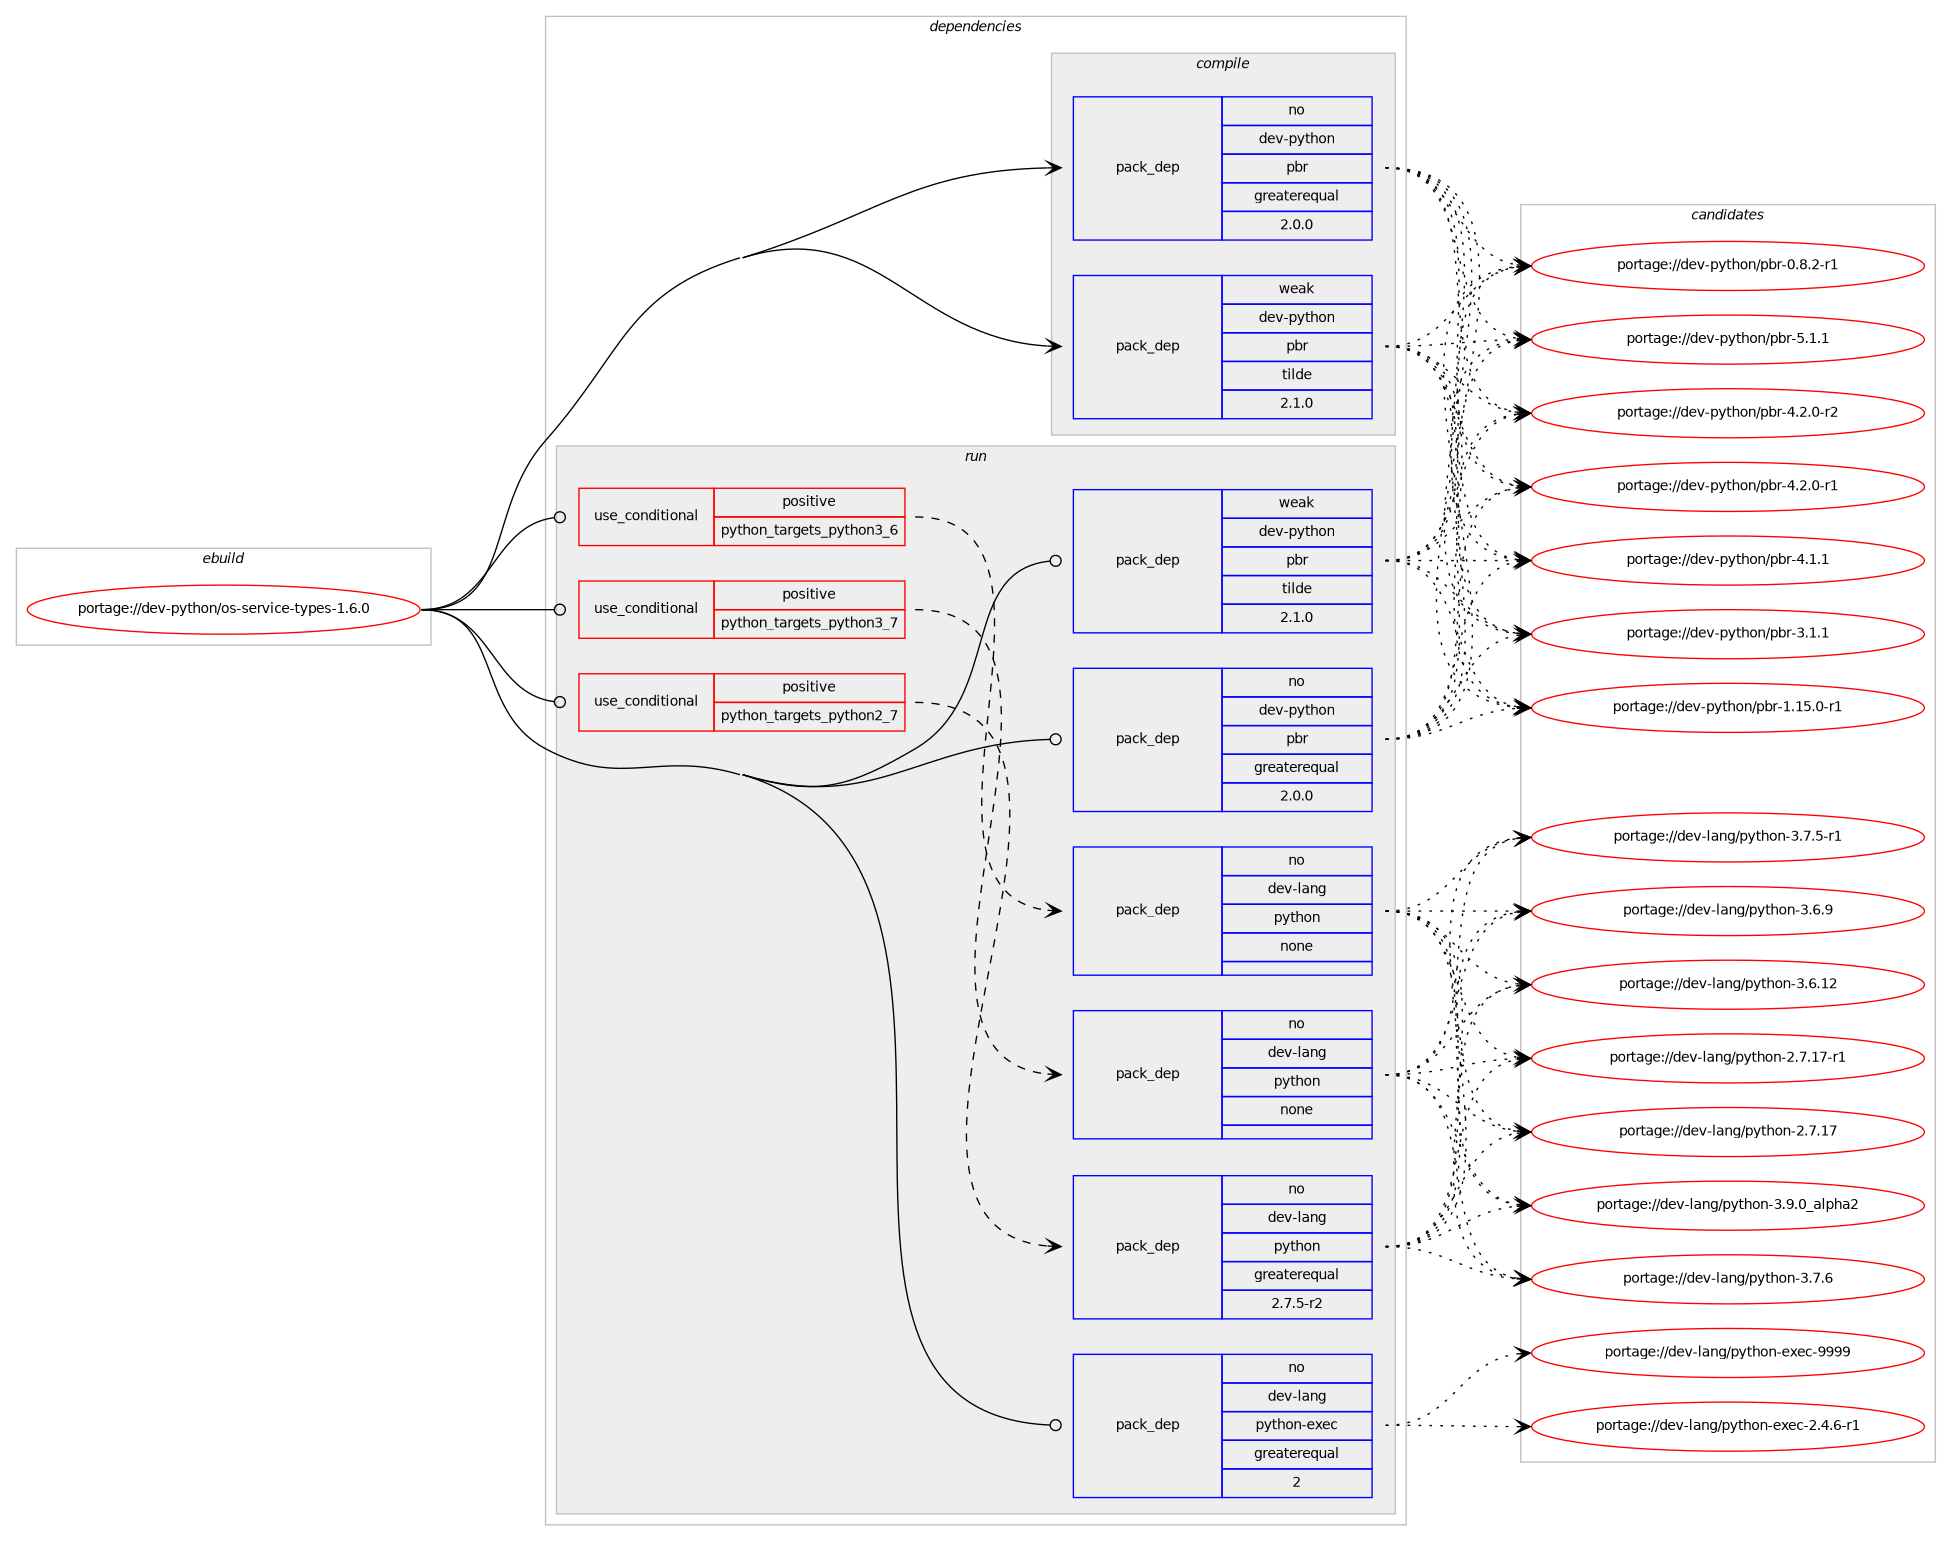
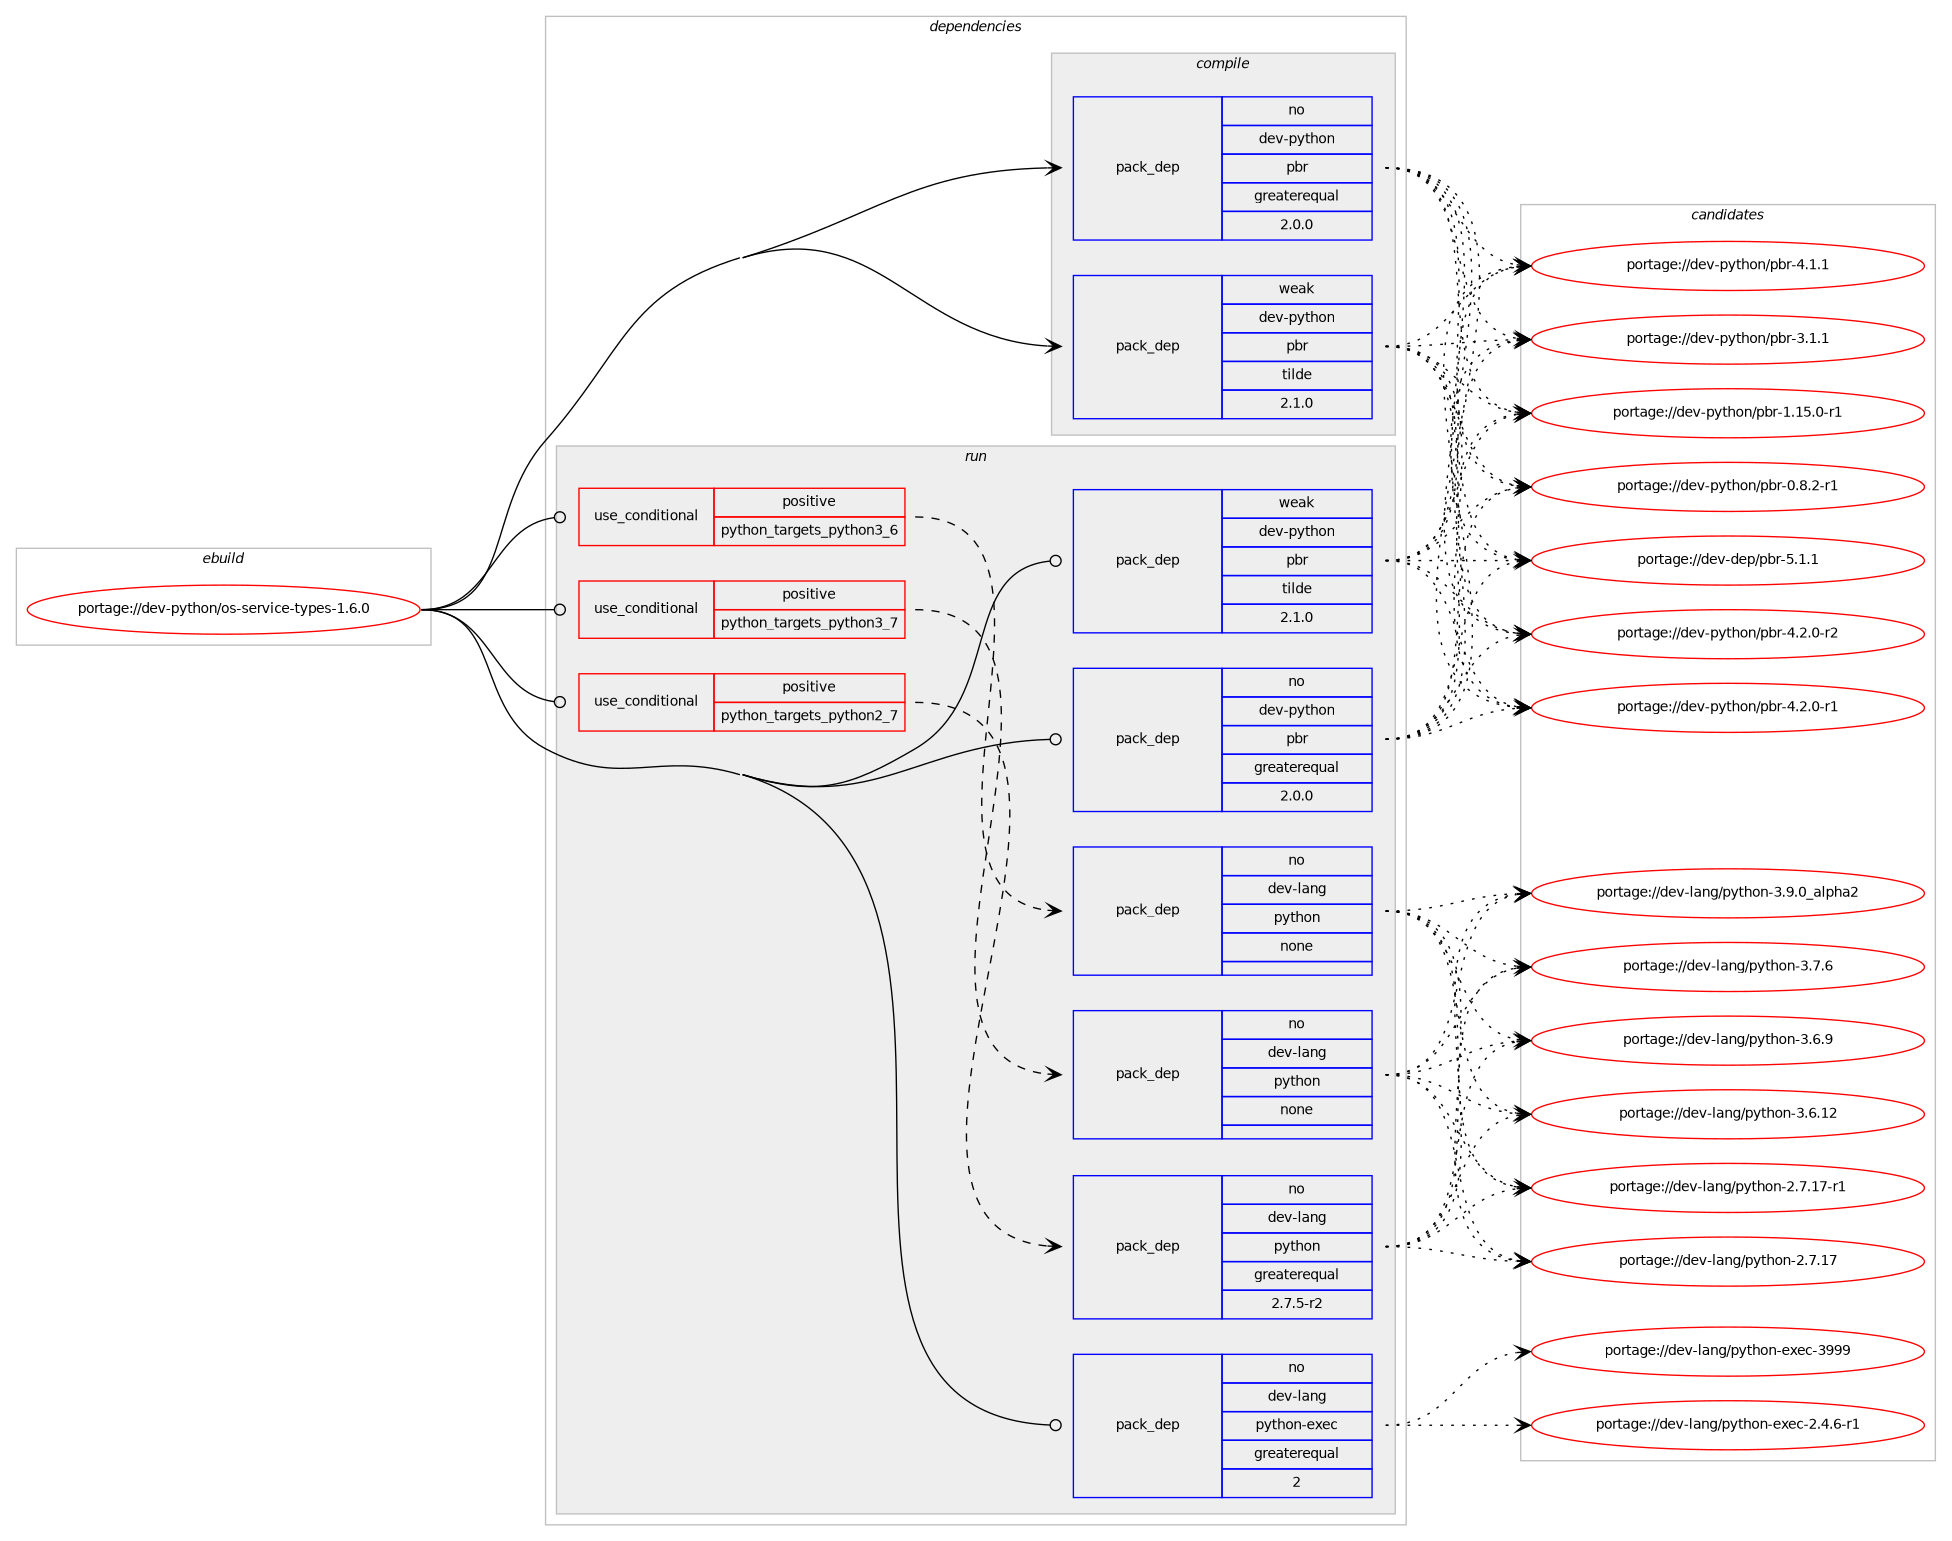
node "portage://dev-python/pbr-5.1.1": label "portage://dev-python/pbr-5.1.1" -> "portage://dev-dep/pbr-5.1.1"
node "portage://dev-lang/python-3.7.5-r1": removed
node "portage://dev-lang/python-exec-9999": label "portage://dev-lang/python-exec-9999" -> "portage://dev-lang/python-exec-3999"
